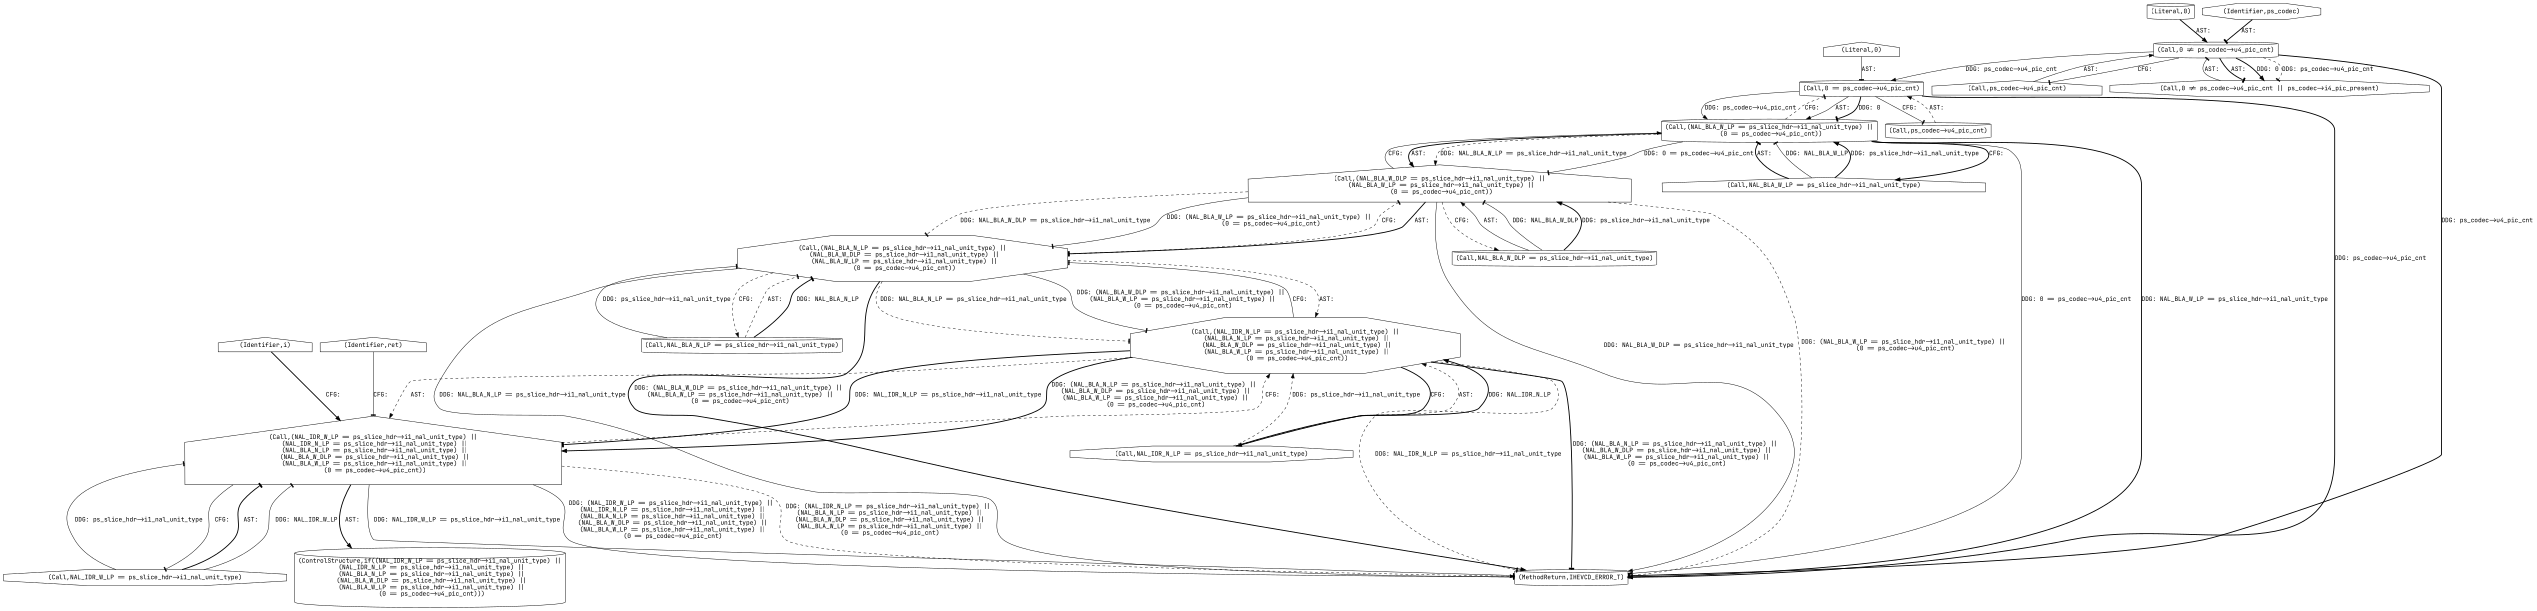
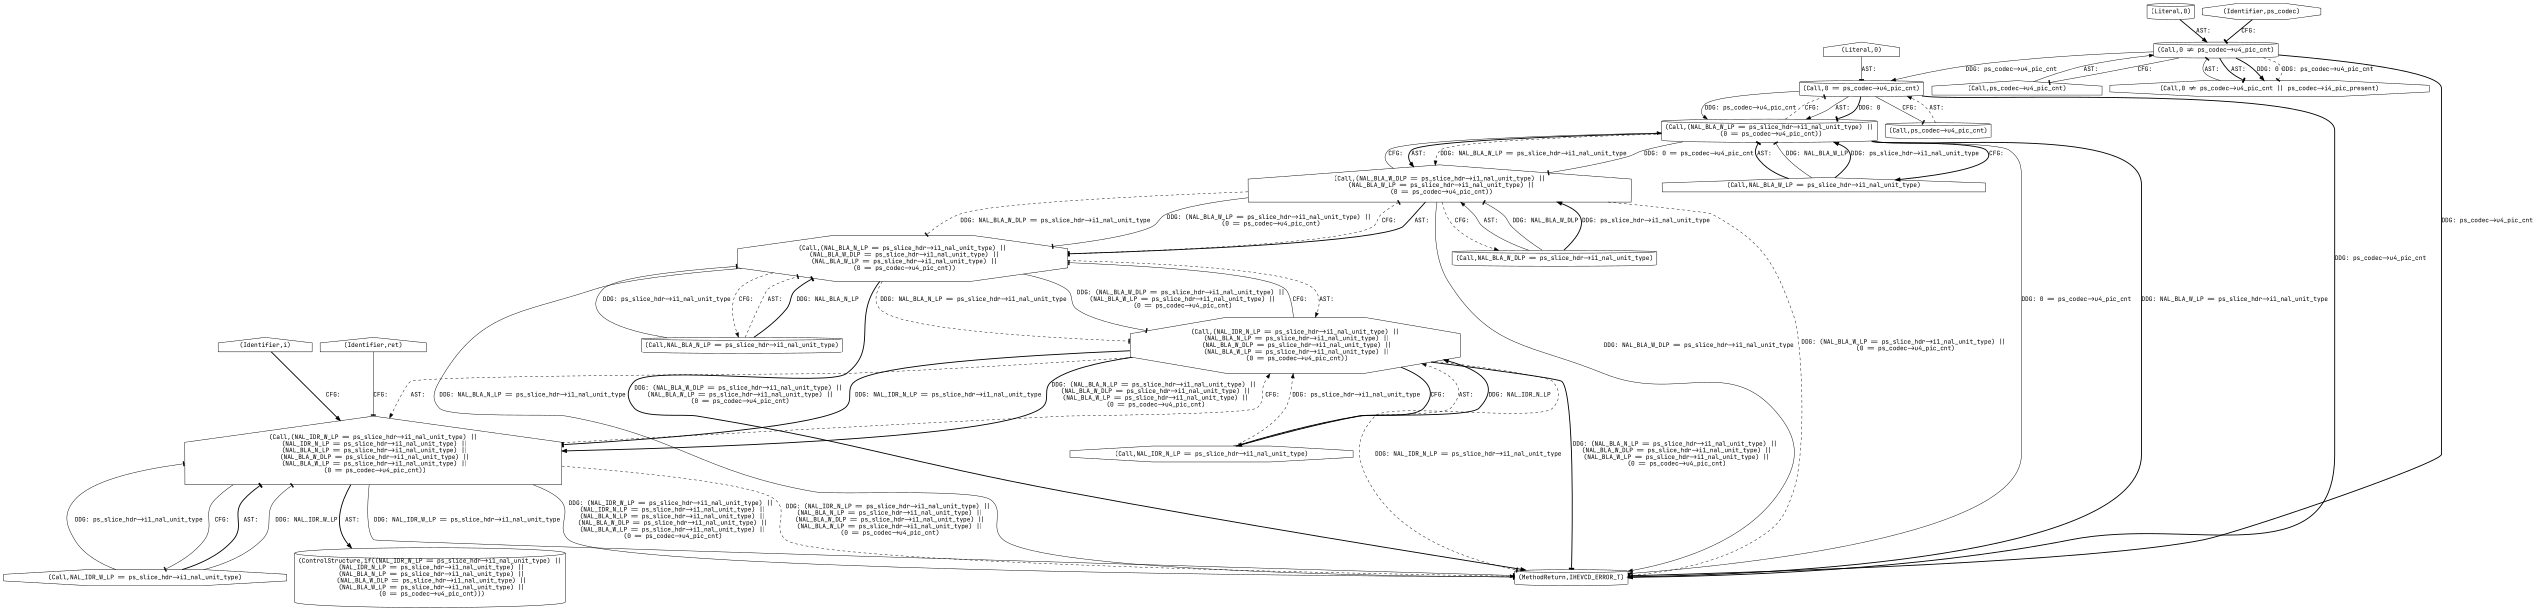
edge "(Identifier,ps_codec)" -> "(Call,0 != ps_codec->u4_pic_cnt)": label "AST: " -> "CFG: "
